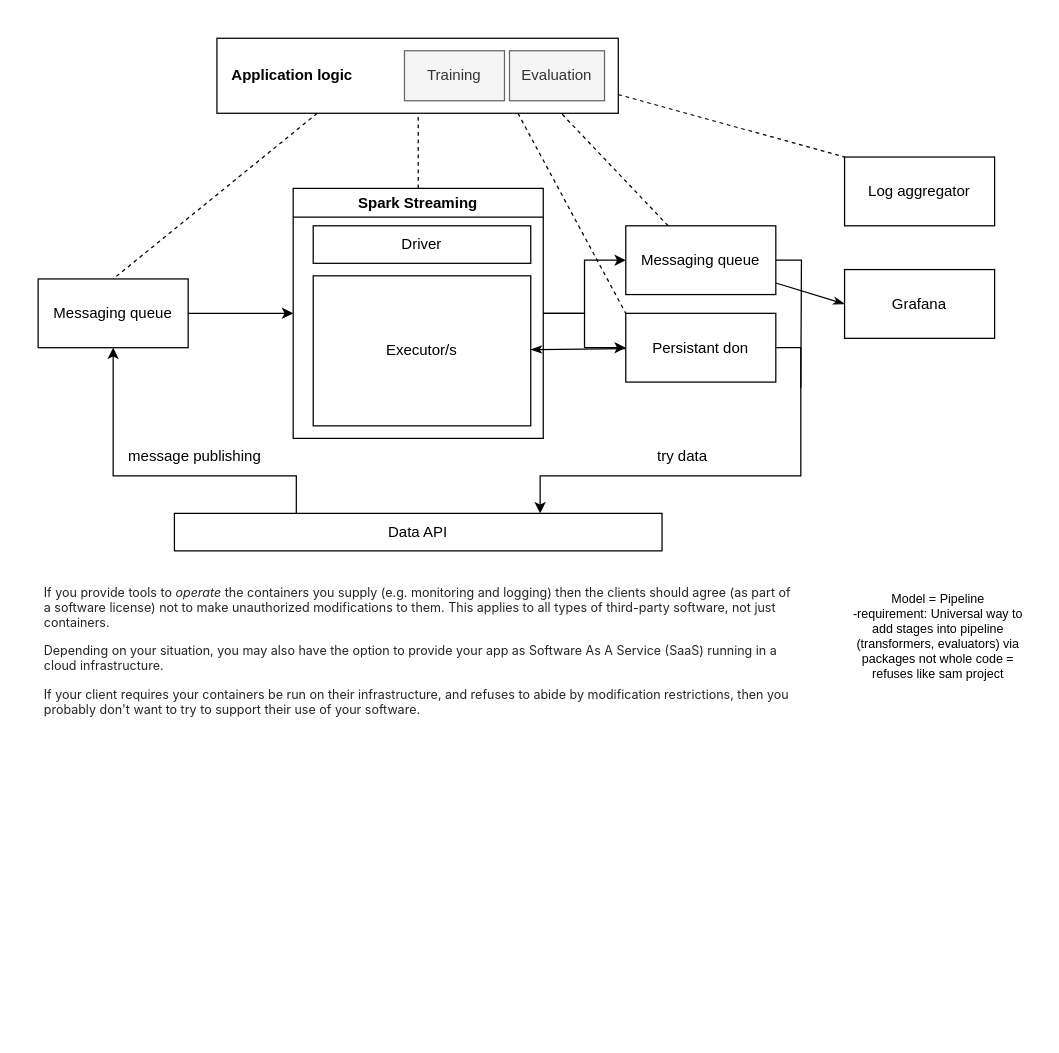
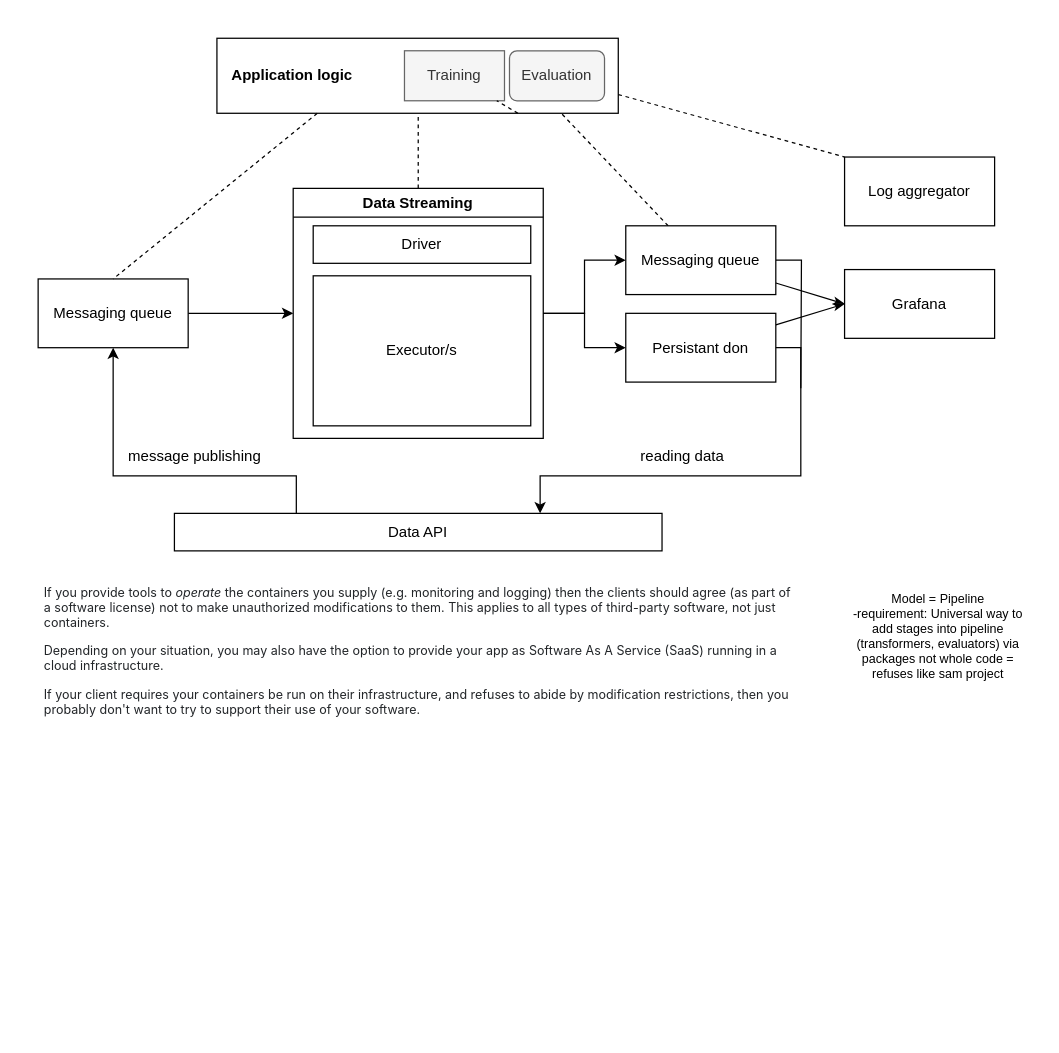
node "Evaluation": shape rectangle -> rounded rectangle
node "Spark Streaming": label "Spark Streaming" -> "Data Streaming"
edge "Application logic" -- "Persistant don": now "Application logic" -- "Training"
edge "Persistant don" -> "Executor/s": now "Persistant don" -> "Grafana"
node "try data": label "try data" -> "reading data"
